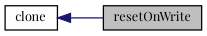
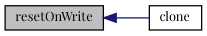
edge "resetOnWrite" -> "clone": reversed
